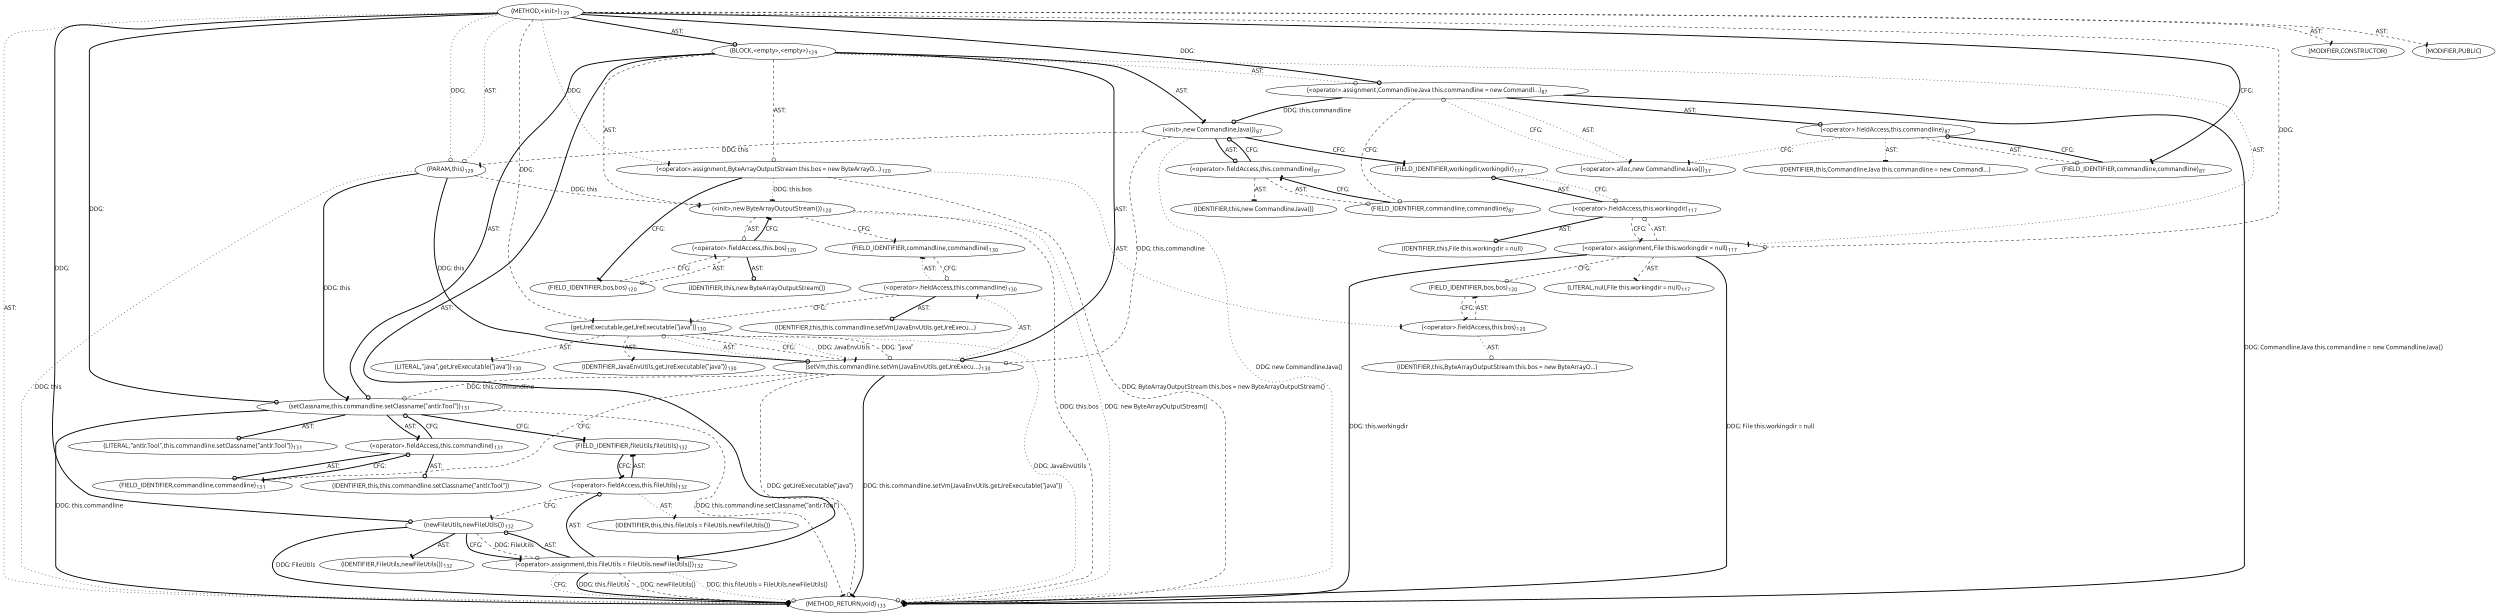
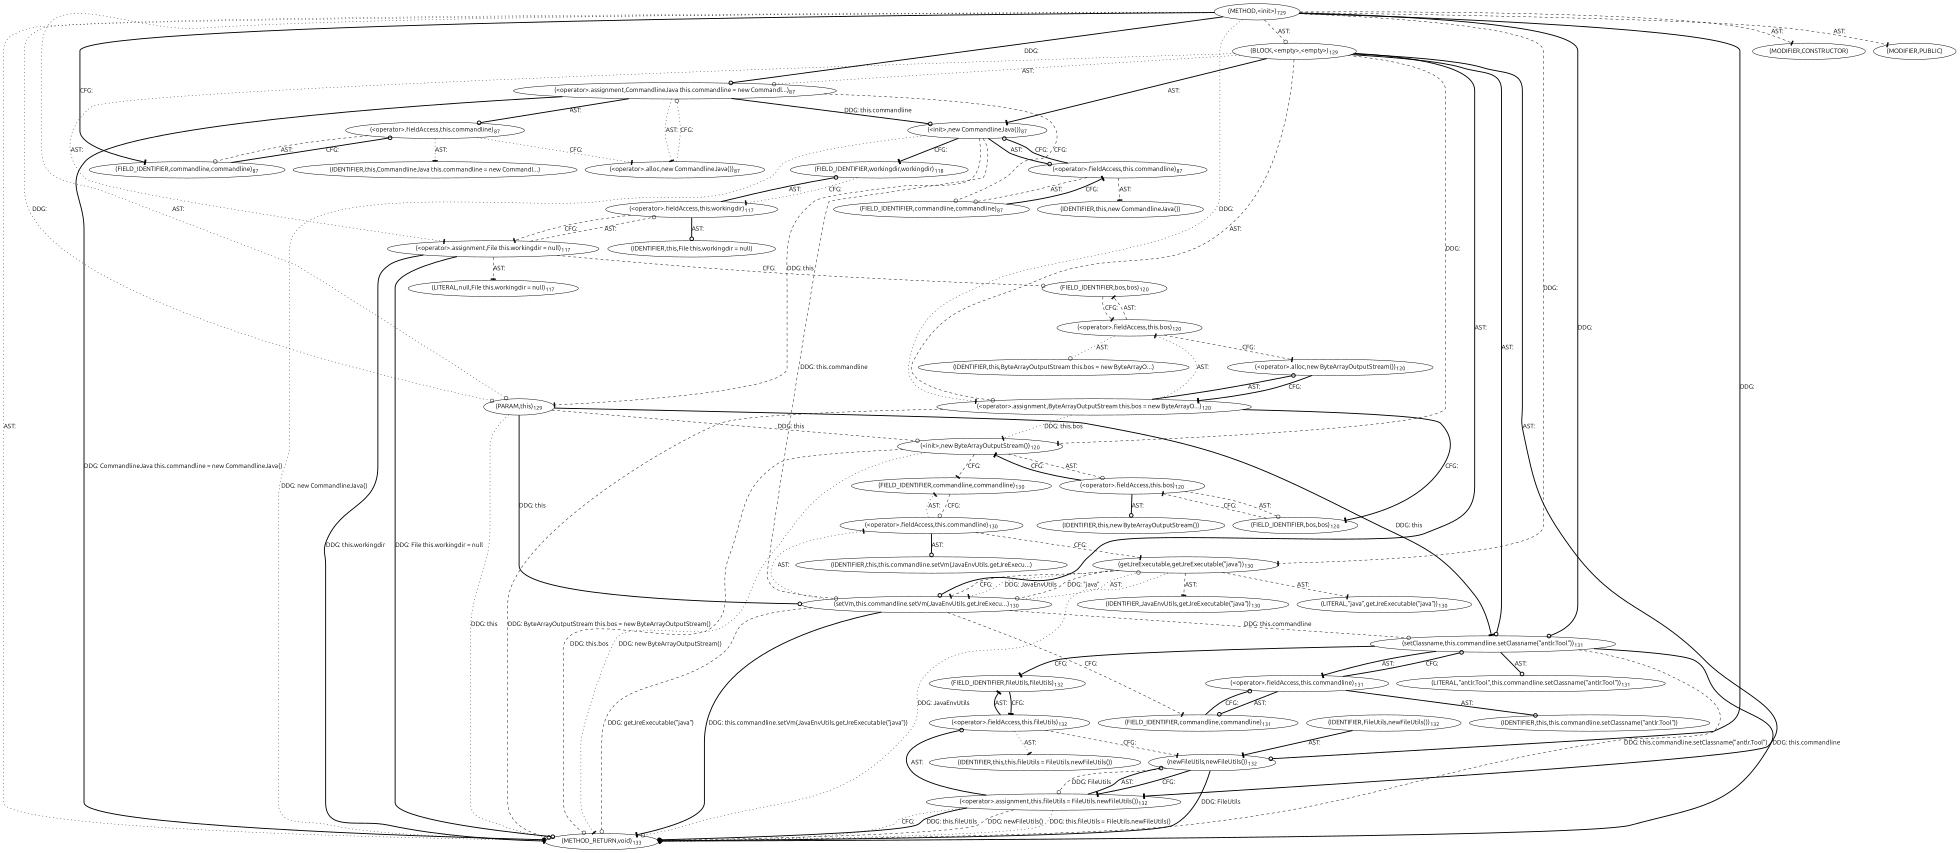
node "(METHOD,<init>)": text "129" -> "729"
edge "(METHOD,<init>)" -> "(<operator>.assignment,File this.workingdir = null)": removed, label "DDG:"
edge "(METHOD,<init>)" -> "(BLOCK,<empty>,<empty>)": style bold -> dashed
edge "(BLOCK,<empty>,<empty>)" -> "(<init>,new ByteArrayOutputStream())": label "AST: " -> "DDG: "
node "(FIELD_IDENTIFIER,workingdir,workingdir)": text "117" -> "118"
node "(<operator>.alloc,new CommandlineJava())": text "37" -> "87"
edge "(FIELD_IDENTIFIER,workingdir,workingdir)" -> "(<operator>.fieldAccess,this.workingdir)": arrowhead odot -> tee
node "(<operator>.alloc,new ByteArrayOutputStream())": added
edge "(newFileUtils,newFileUtils())" -> "(IDENTIFIER,FileUtils,newFileUtils())": reversed
